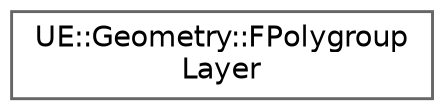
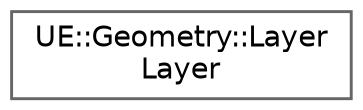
node "UE::Geometry::FPolygroup Layer": label "UE::Geometry::FPolygroup Layer" -> "UE::Geometry::Layer Layer"
